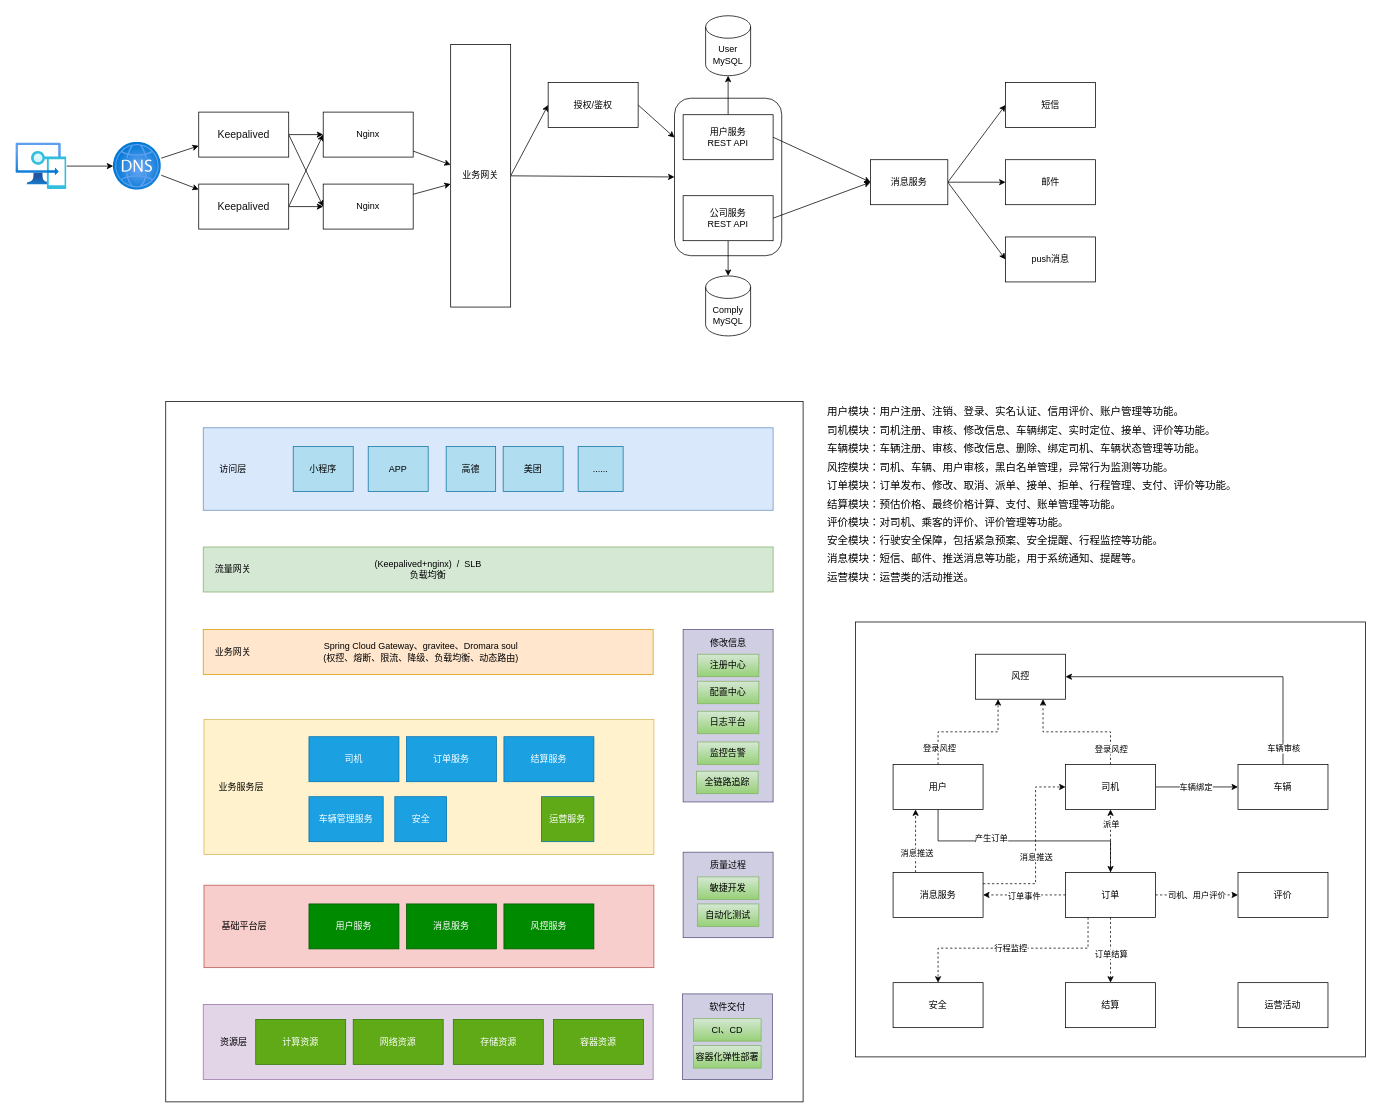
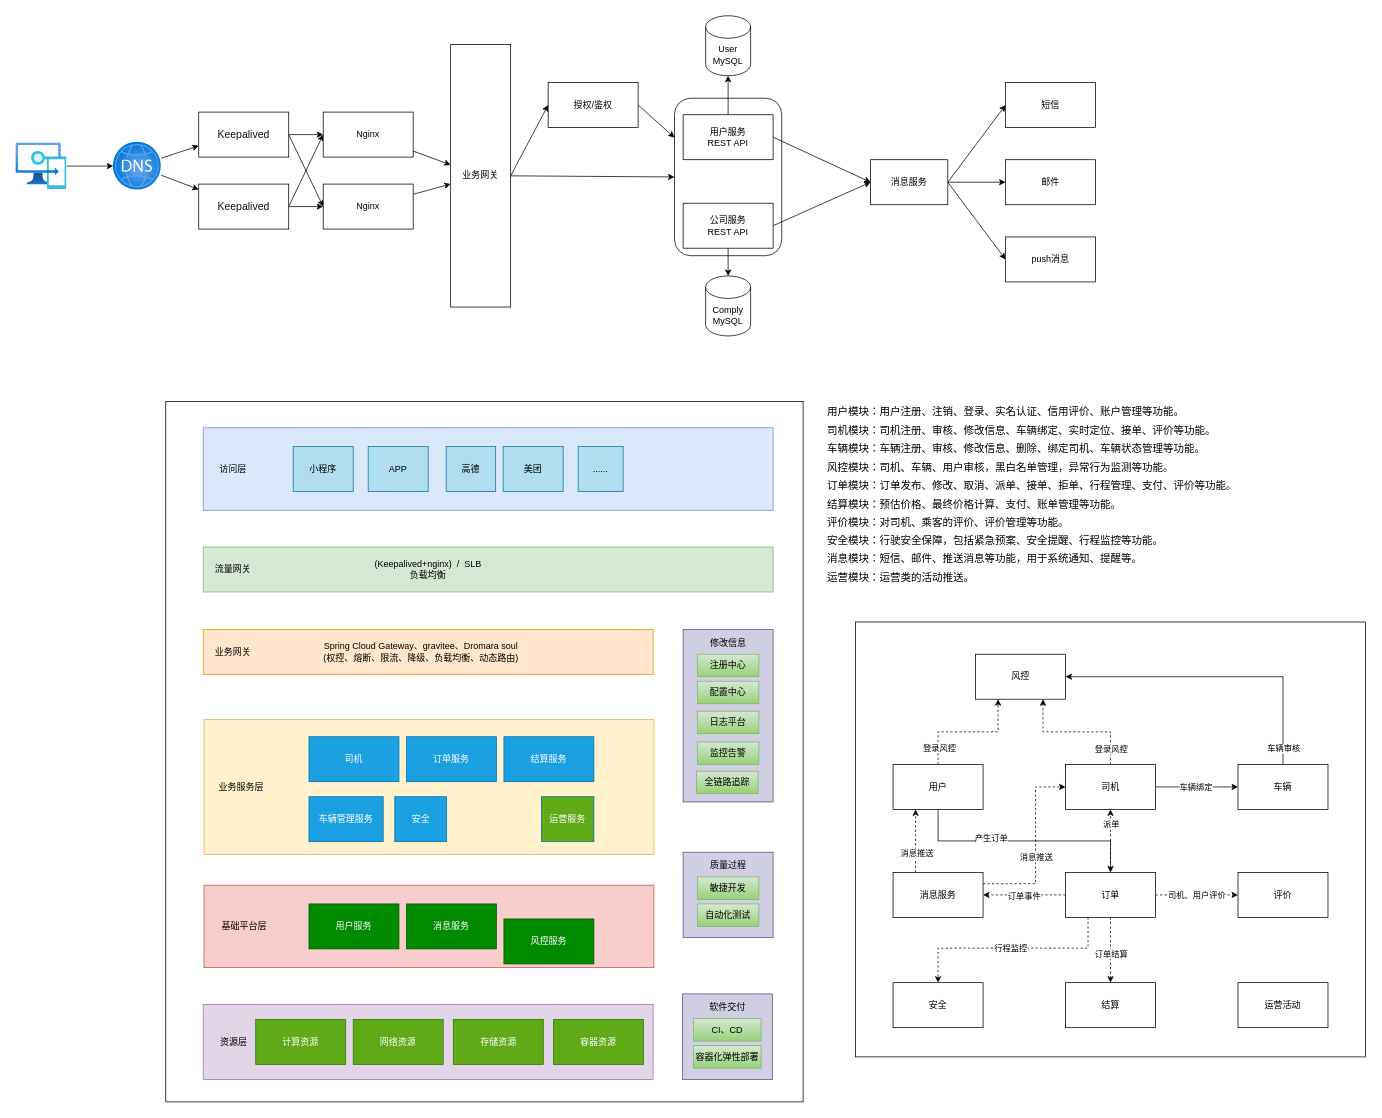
node "公司服务 REST API": moved (728, 218) -> (728, 226)
node "风控服务": moved (549, 927) -> (549, 942)
